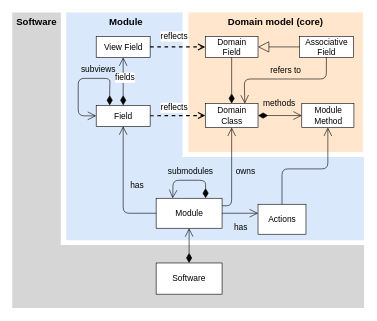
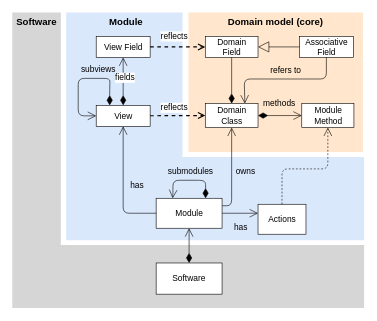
node "Field": label "Field" -> "View"
edge "Actions" -> "Module Method": style solid -> dashed
